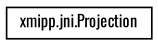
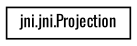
node "xmipp.jni.Projection": label "xmipp.jni.Projection" -> "jni.jni.Projection"
